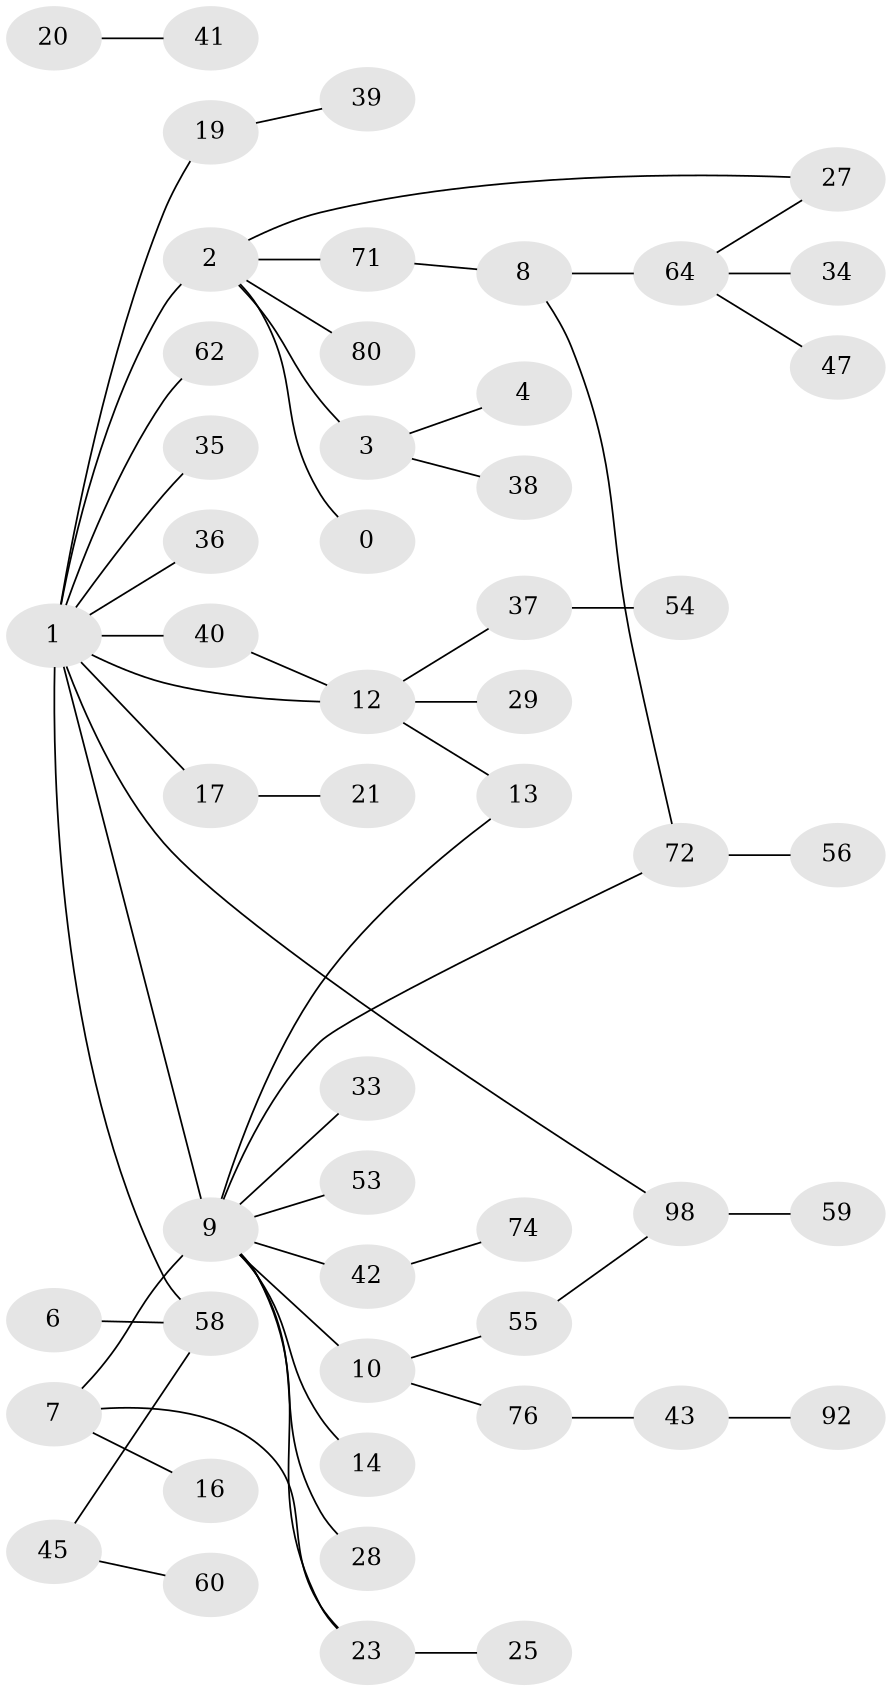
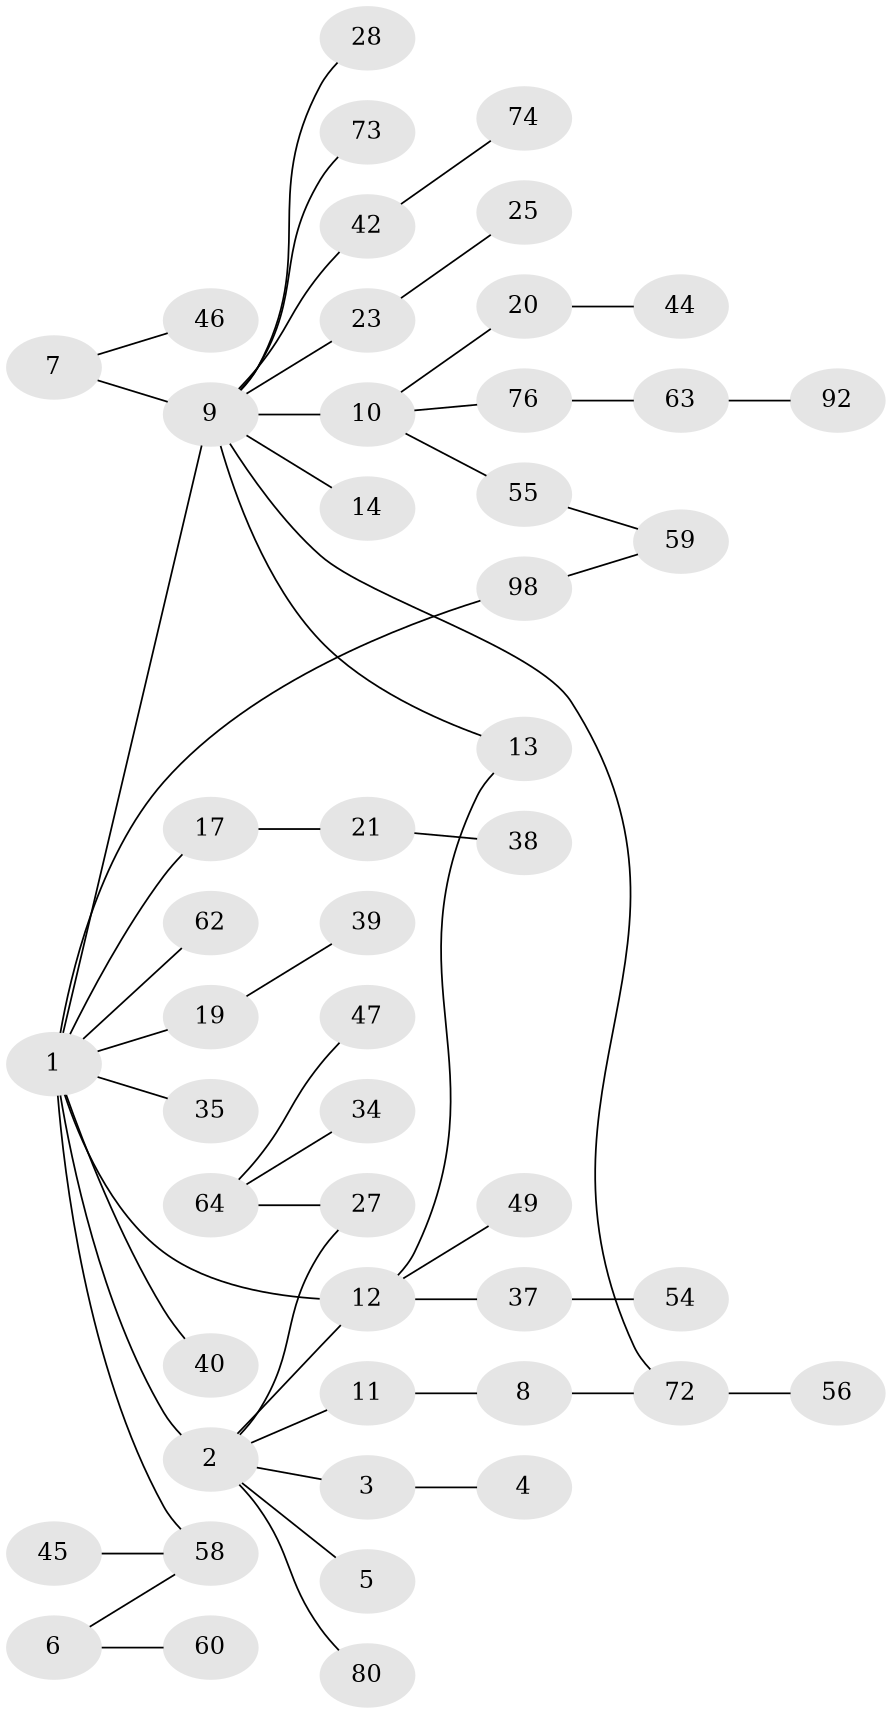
node "41": label "41" -> "44"
node "71": label "71" -> "11"
edge "8" -- "64": removed
edge "20" -- "10": added
edge "3" -- "38": now "21" -- "38"
node "36": removed
node "0": label "0" -> "5"
edge "40" -- "12": now "2" -- "12"
node "29": label "29" -> "49"
node "33": label "33" -> "73"
node "53": removed
edge "98" -- "55": now "59" -- "55"
node "43": label "43" -> "63"
edge "7" -- "23": removed
node "16": label "16" -> "46"
edge "45" -- "60": now "6" -- "60"
